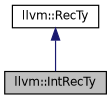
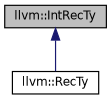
edge "llvm::IntRecTy" -> "llvm::RecTy": reversed
